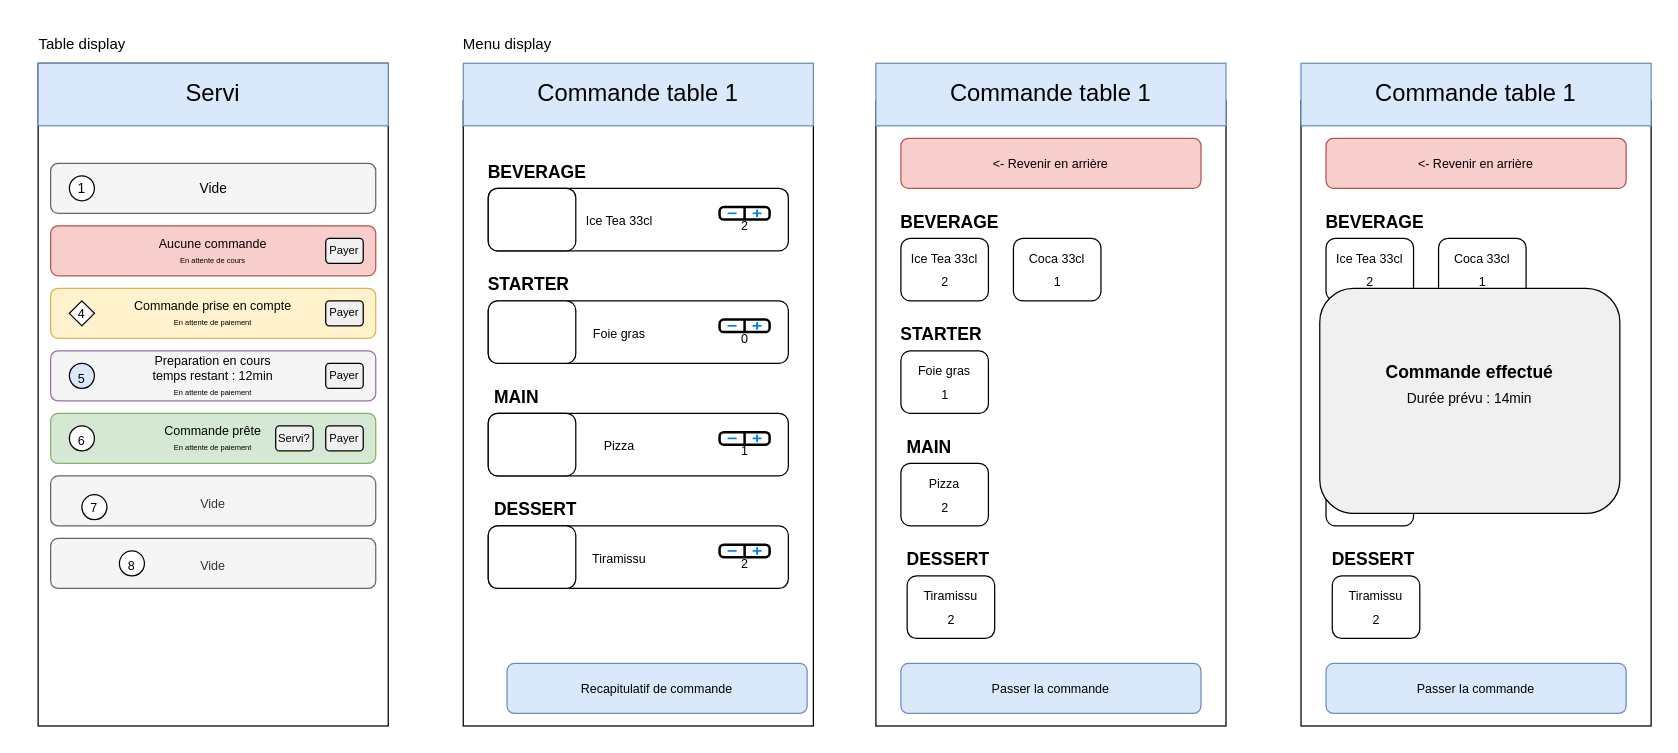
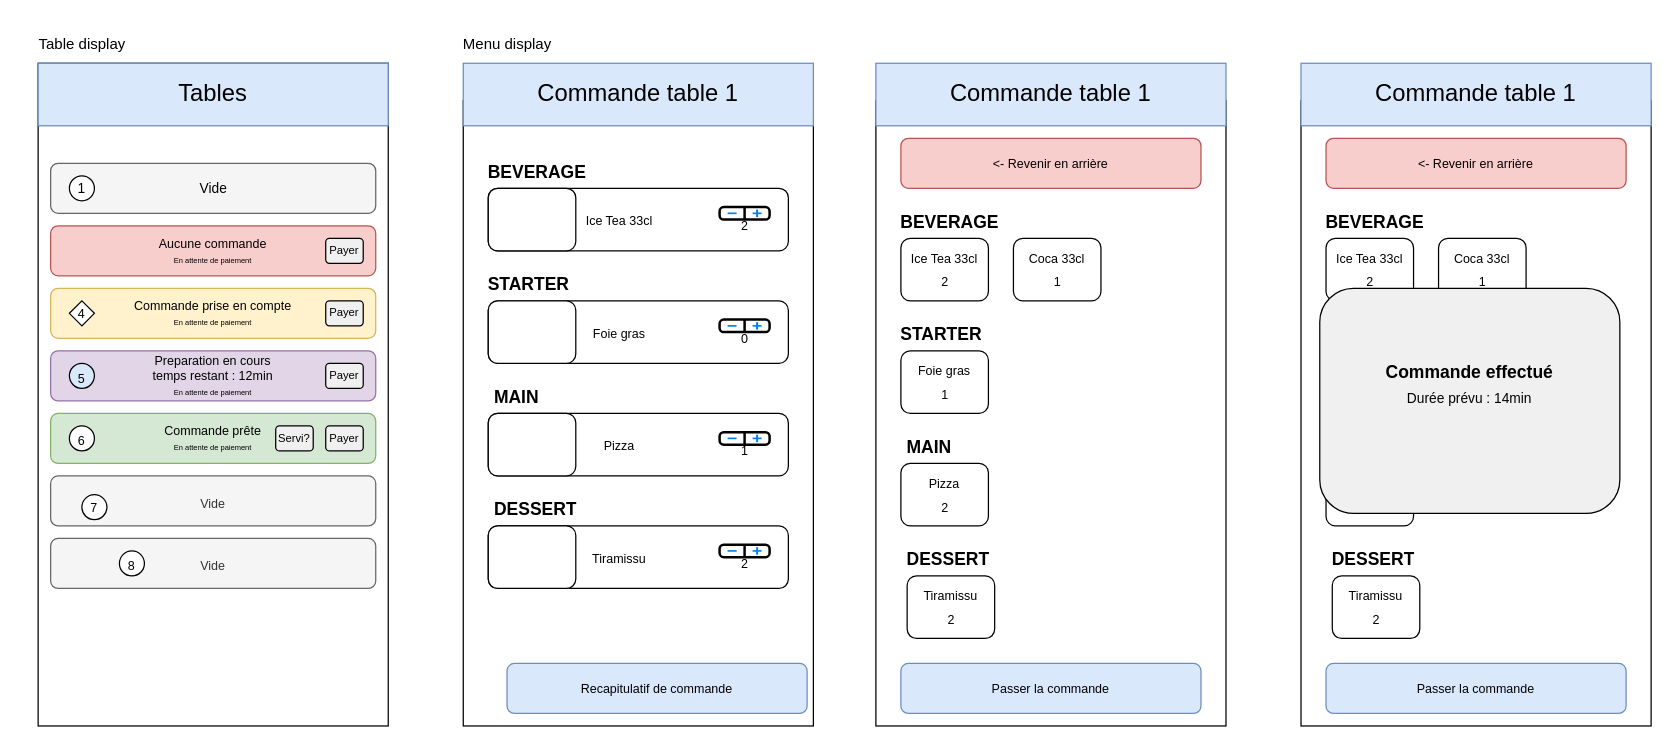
node "Servi": label "Servi" -> "Tables"
node "Aucune commande En attente de cours": label "Aucune commande En attente de cours" -> "Aucune commande En attente de paiement"
node "Preparation en cours temps restant : 12min En attente de paiement": fillcolor #f5f5f5 -> #e1d5e7
